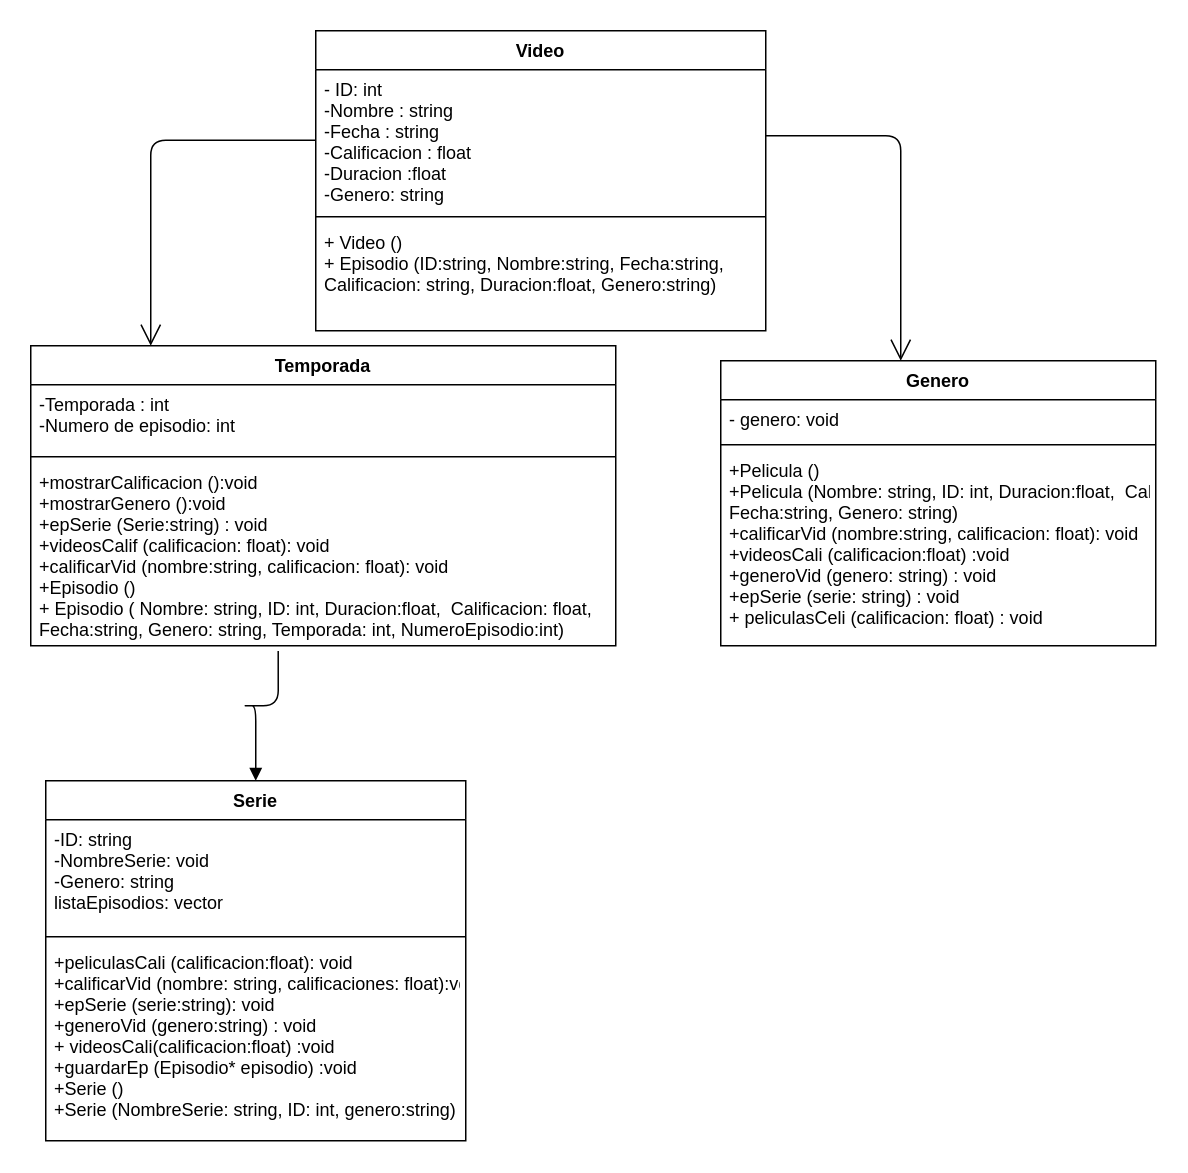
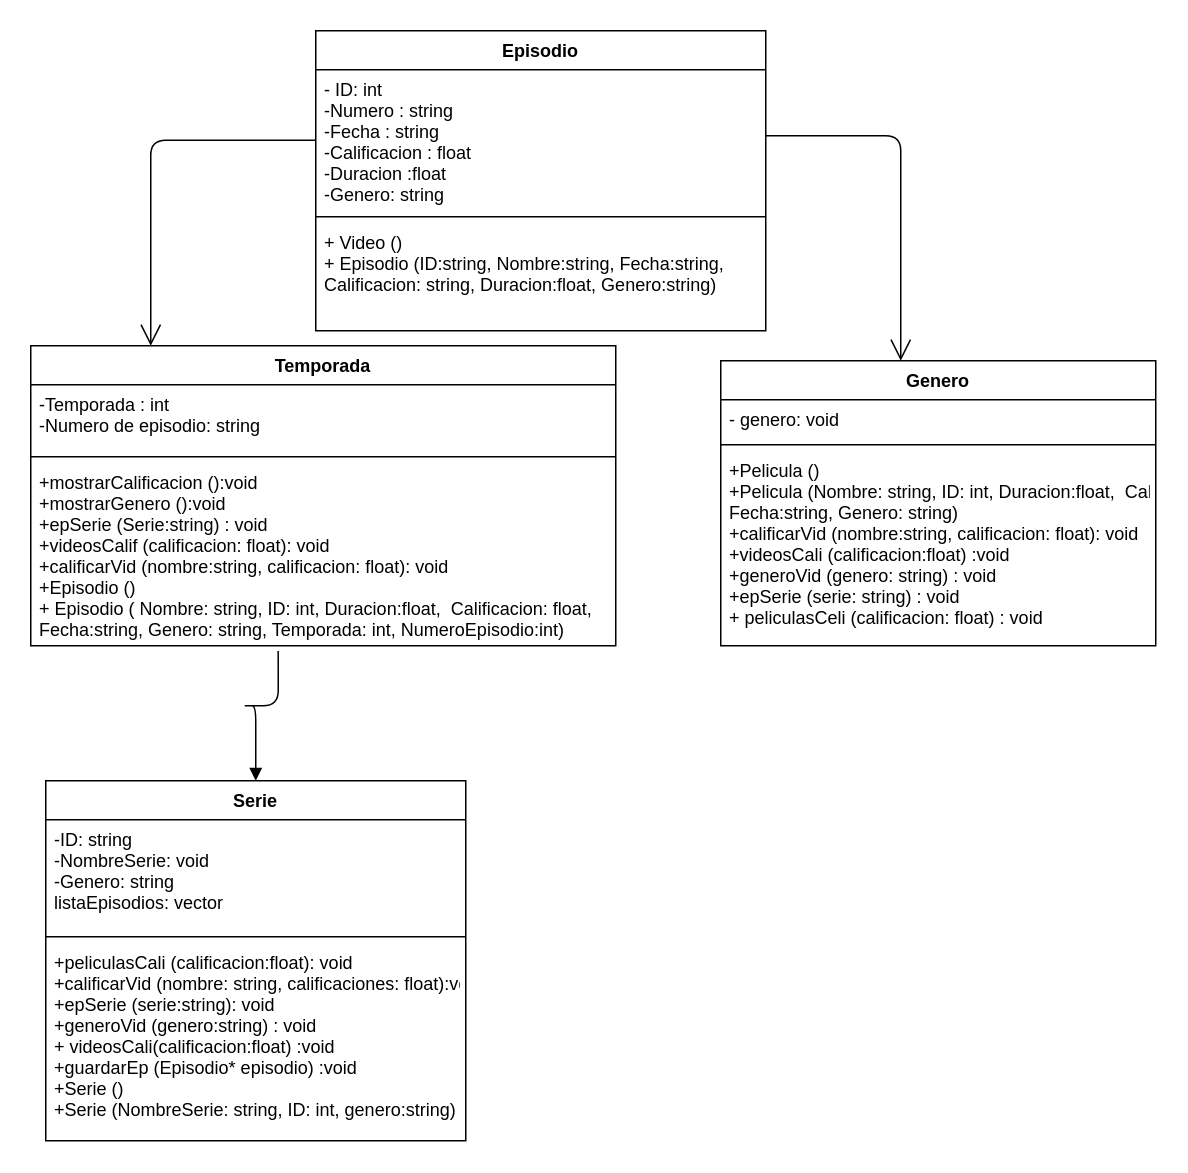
node "Video": label "Video" -> "Episodio"
node "- ID: int -Nombre : string -Fecha : string -Calificacion : float -Duracion :float -Genero: string": label "- ID: int -Nombre : string -Fecha : string -Calificacion : float -Duracion :float -Genero: string" -> "- ID: int -Numero : string -Fecha : string -Calificacion : float -Duracion :float -Genero: string"
node "-Temporada : int -Numero de episodio: int": label "-Temporada : int -Numero de episodio: int" -> "-Temporada : int -Numero de episodio: string"
